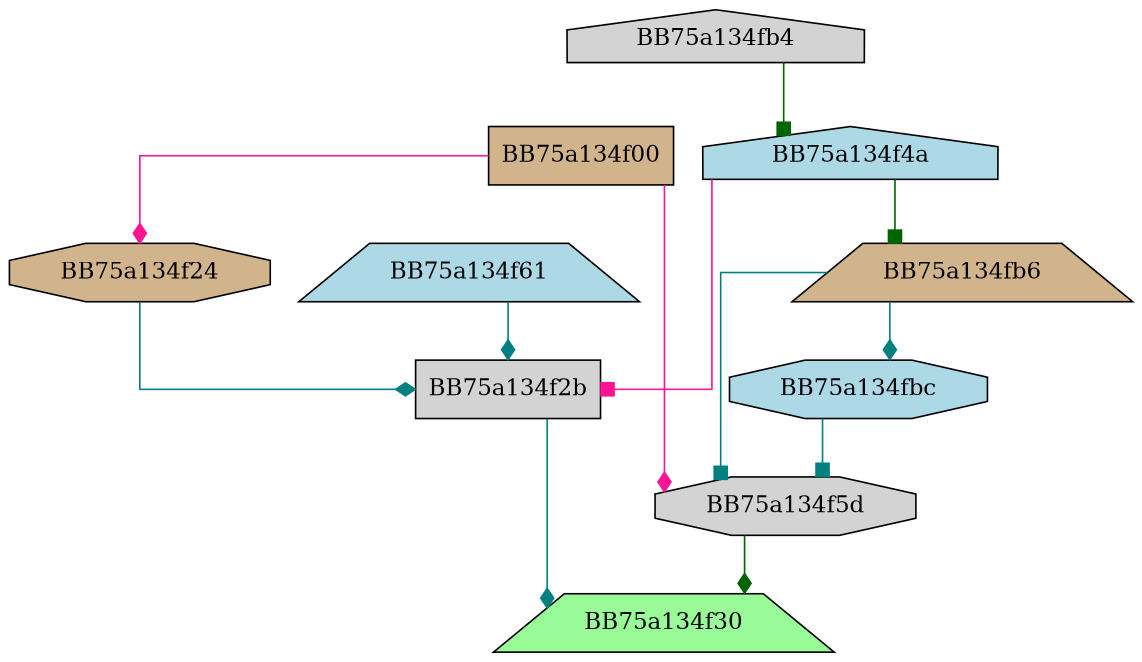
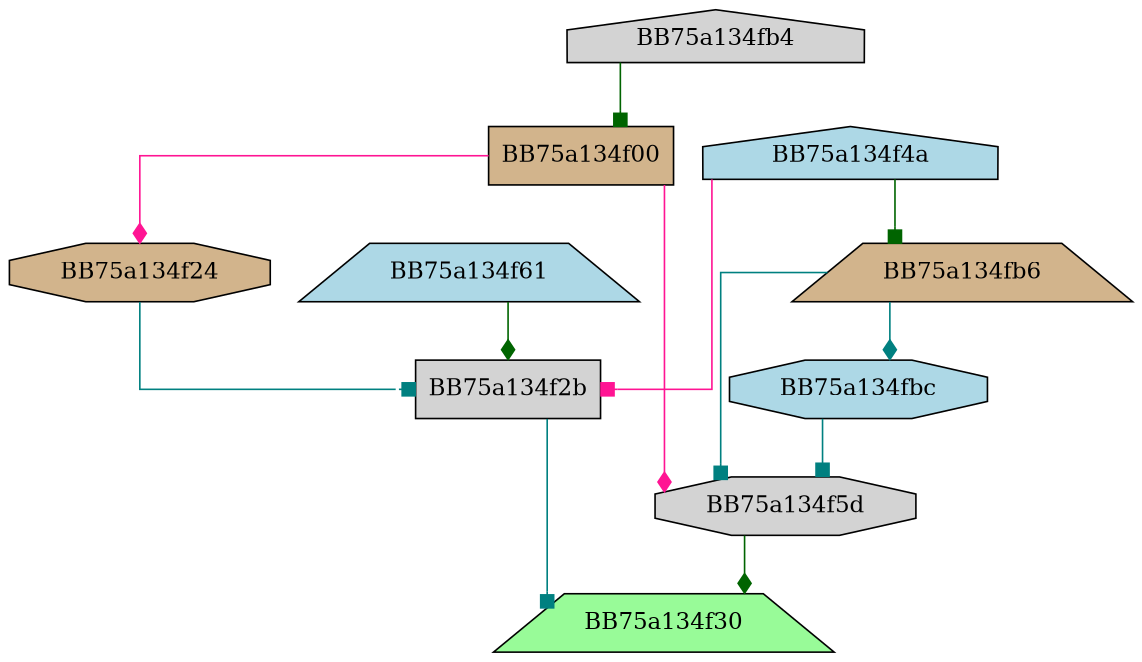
edge "BB75a134fb4" -> "BB75a134f4a": now "BB75a134fb4" -> "BB75a134f00"
edge "BB75a134f61" -> "BB75a134f2b": color teal -> darkgreen
edge "BB75a134f24" -> "BB75a134f2b": arrowhead diamond -> box
edge "BB75a134f2b" -> "BB75a134f30": arrowhead diamond -> box
